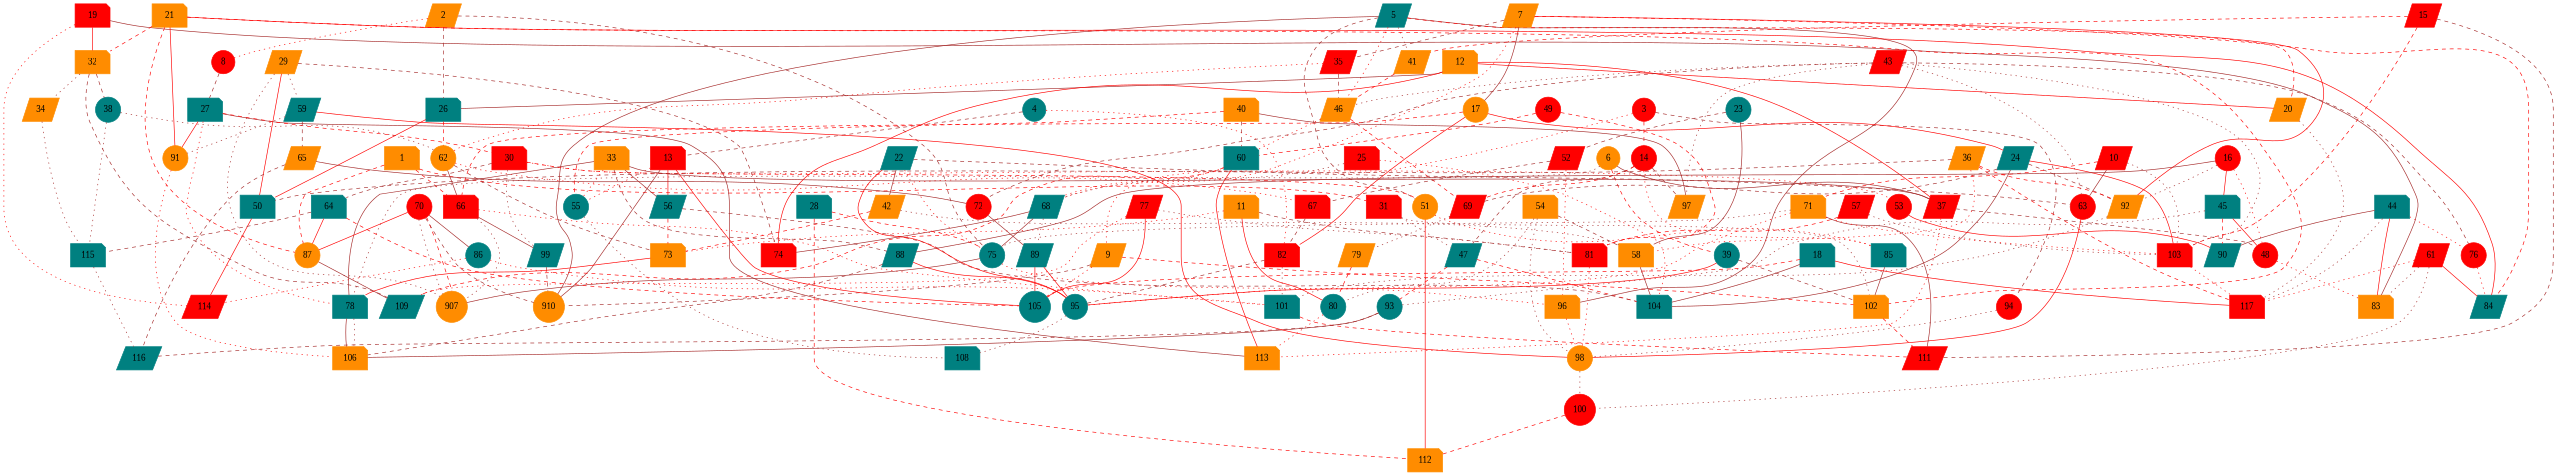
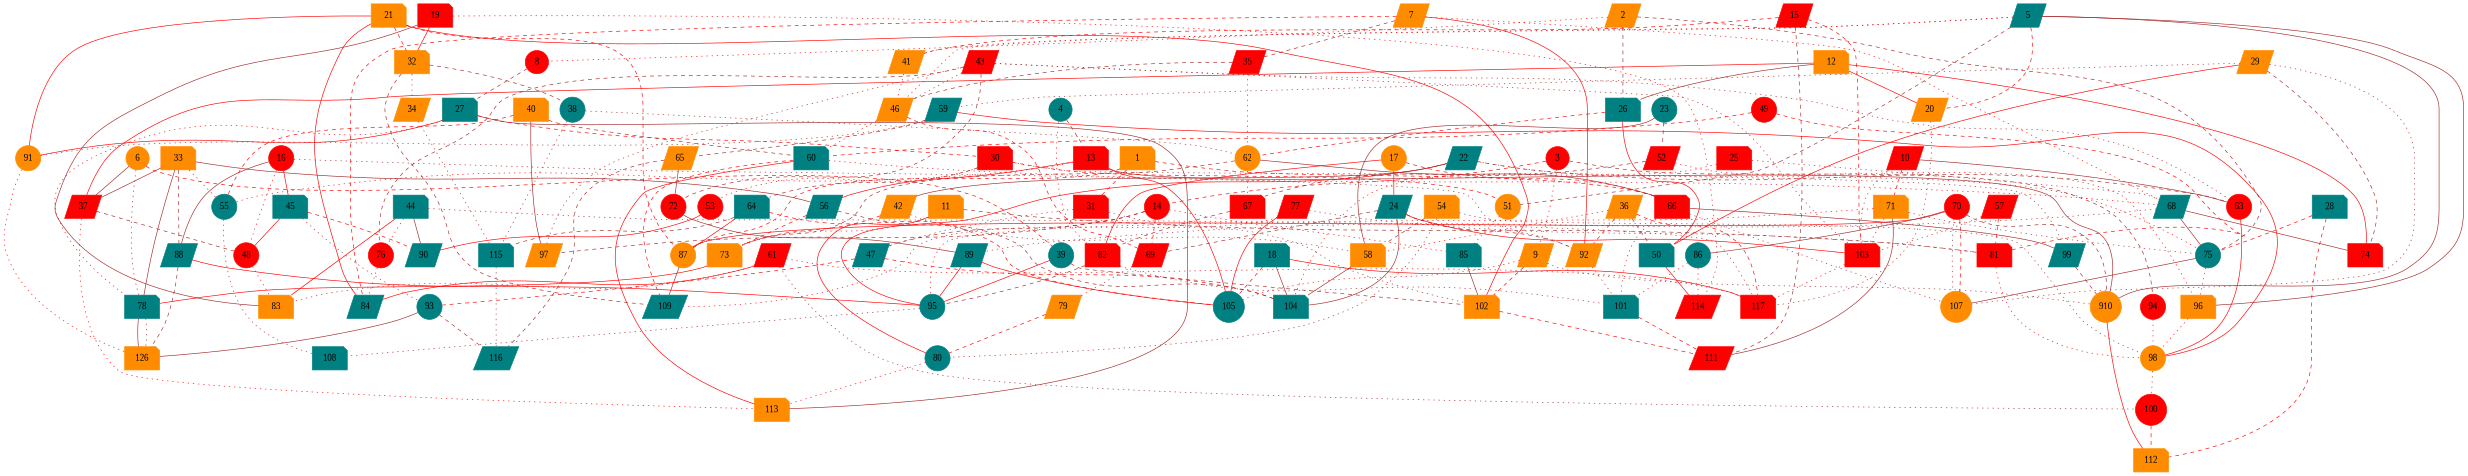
edge "21" -- "102": style dashed -> solid
edge "7" -- "17": removed
edge "41" -- "46": style dashed -> dotted
edge "9" -- "910": style dashed -> dotted
node "907": label "907" -> "107"
edge "51" -- "112": now "910" -- "112"
node "106": label "106" -> "126"
